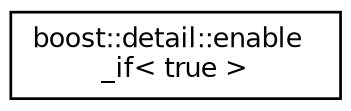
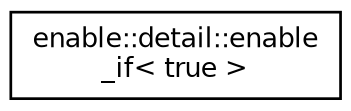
node "boost::detail::enable _if< true >": label "boost::detail::enable _if< true >" -> "enable::detail::enable _if< true >"
